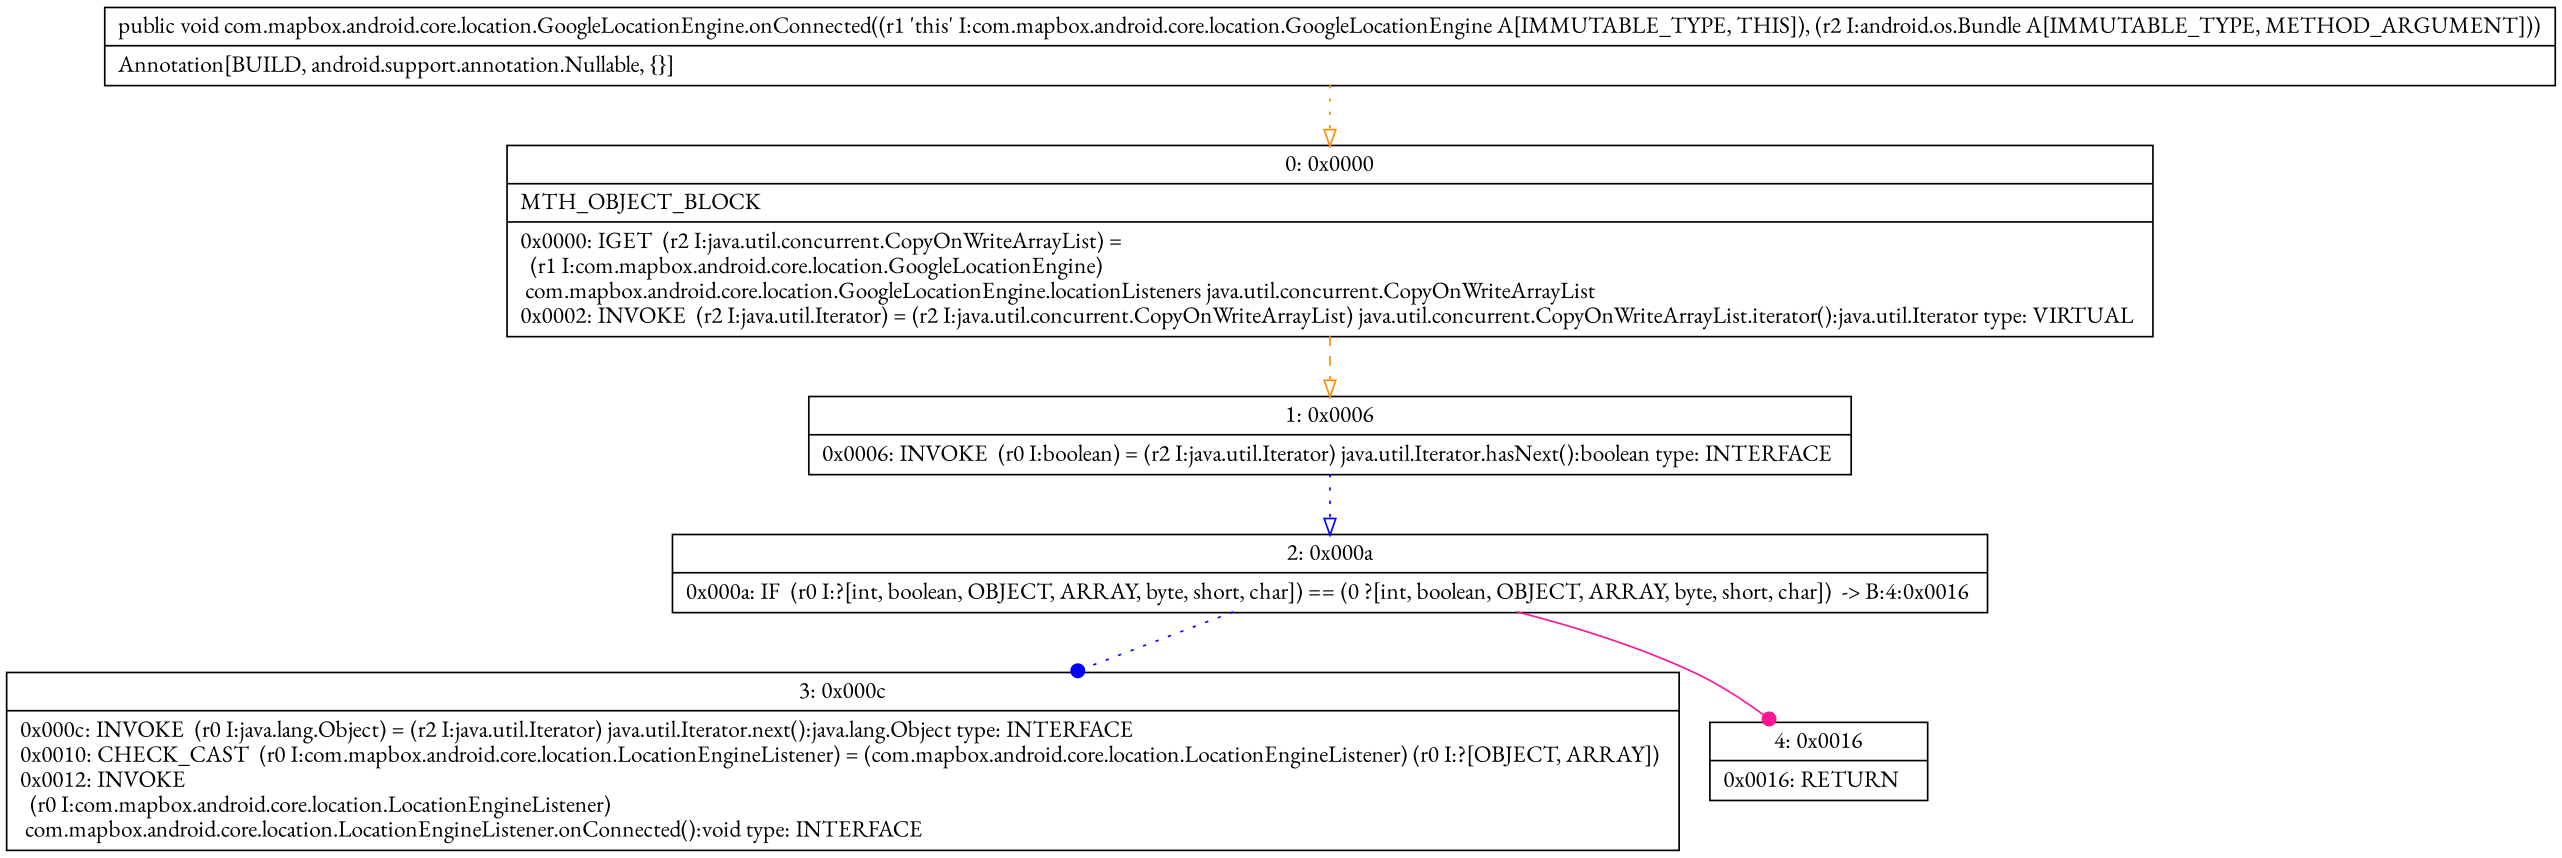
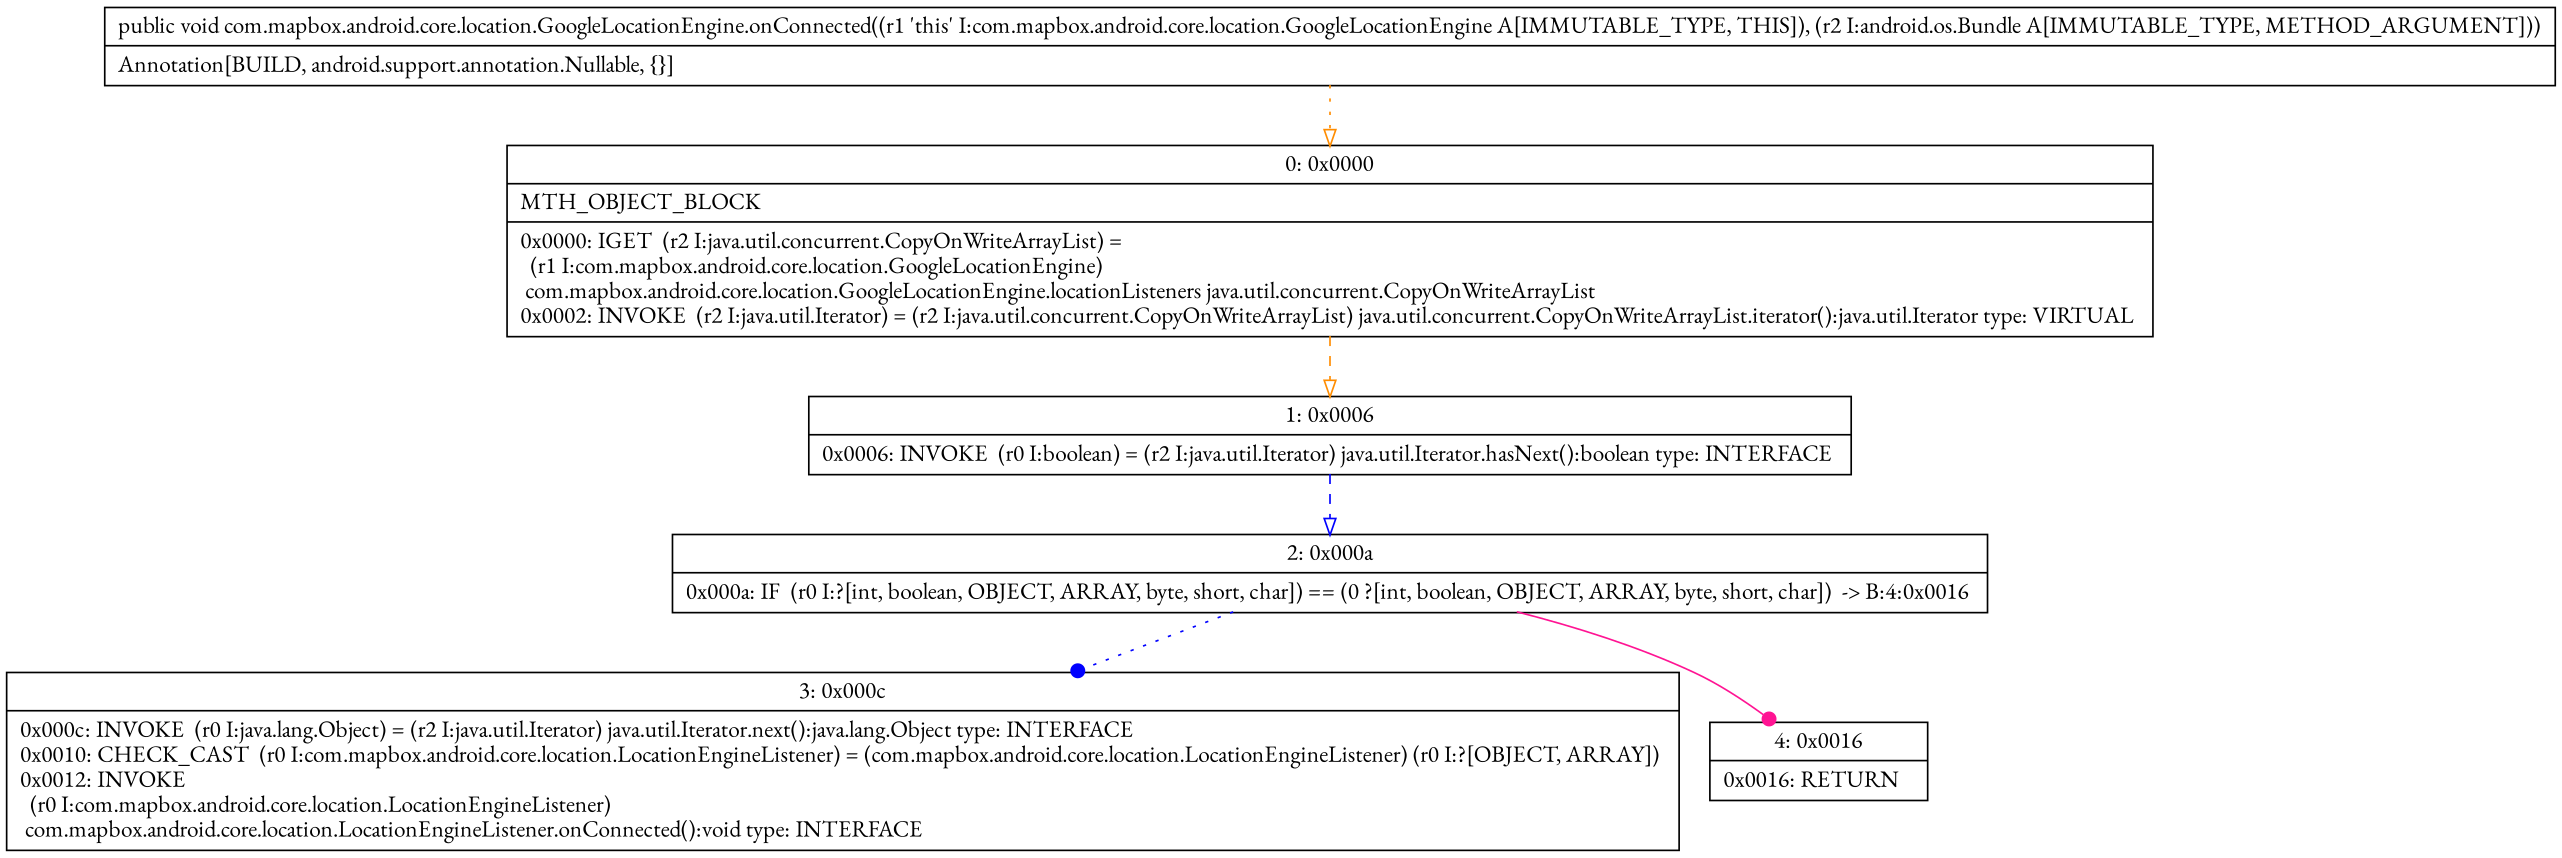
edge "1: 0x0006" -> "2: 0x000a": style dotted -> dashed
